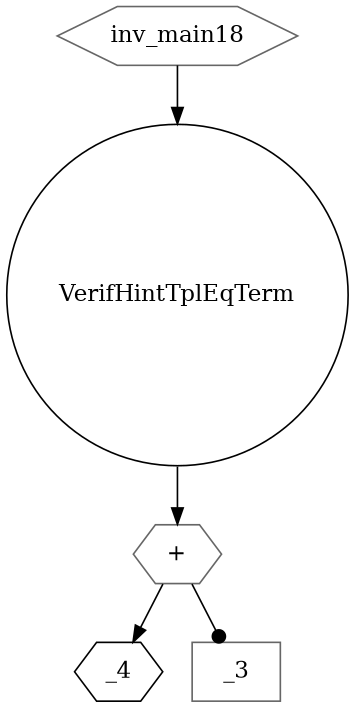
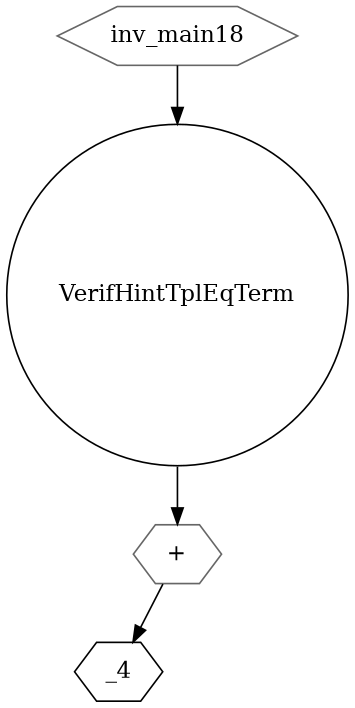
node "_3": removed
